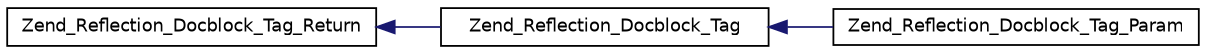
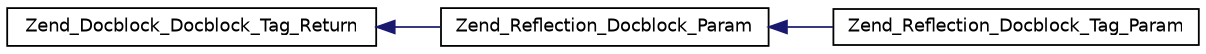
node "Zend_Reflection_Docblock_Tag_Return": label "Zend_Reflection_Docblock_Tag_Return" -> "Zend_Docblock_Docblock_Tag_Return"
node "Zend_Reflection_Docblock_Tag": label "Zend_Reflection_Docblock_Tag" -> "Zend_Reflection_Docblock_Param"
